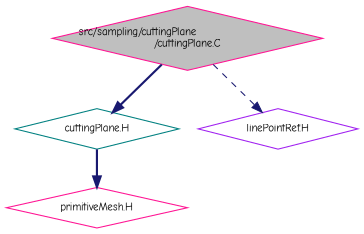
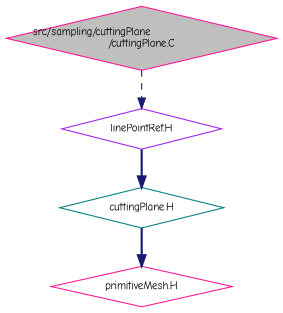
edge "src/sampling/cuttingPlane /cuttingPlane.C" -> "cuttingPlane.H": now "linePointRef.H" -> "cuttingPlane.H"
